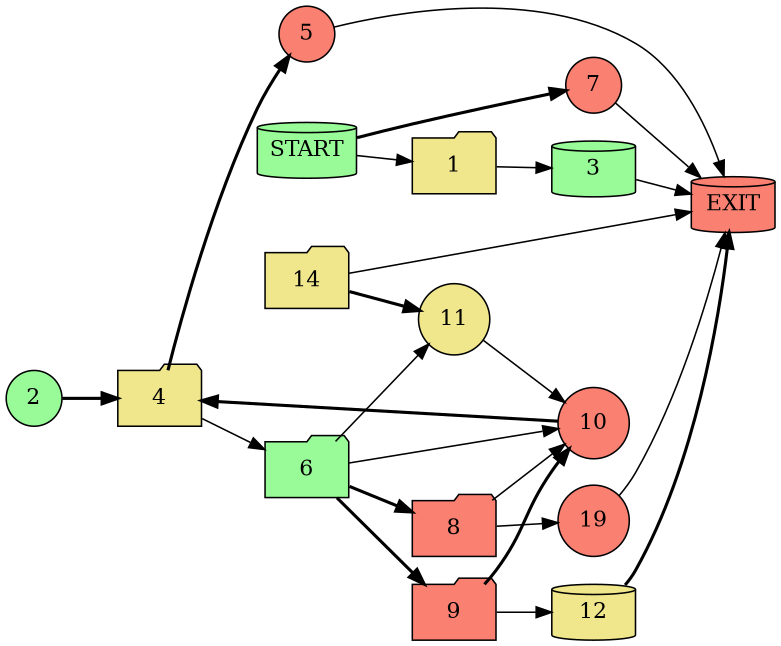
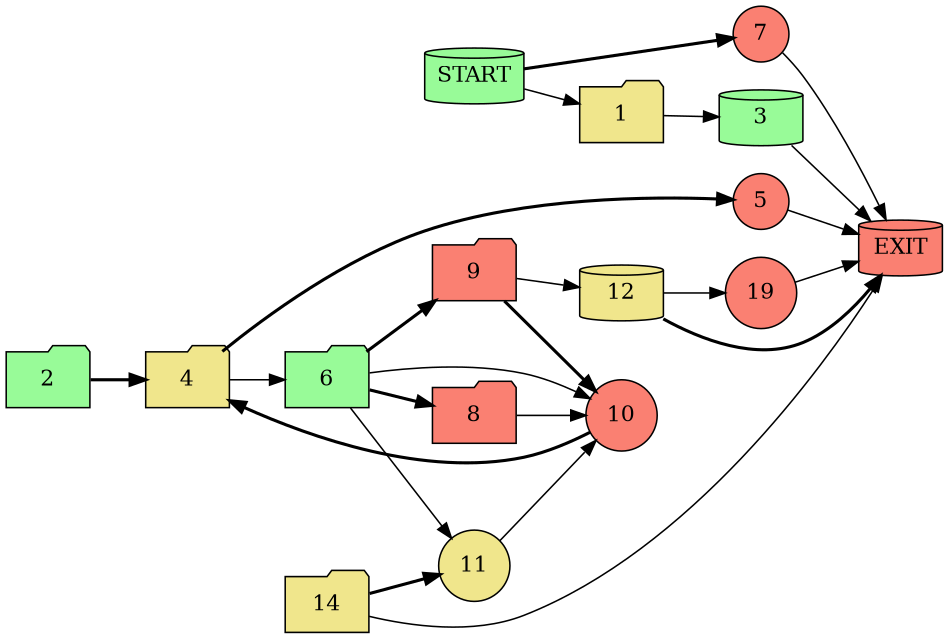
node "2": shape circle -> folder
edge "8" -> "19": now "12" -> "19"
